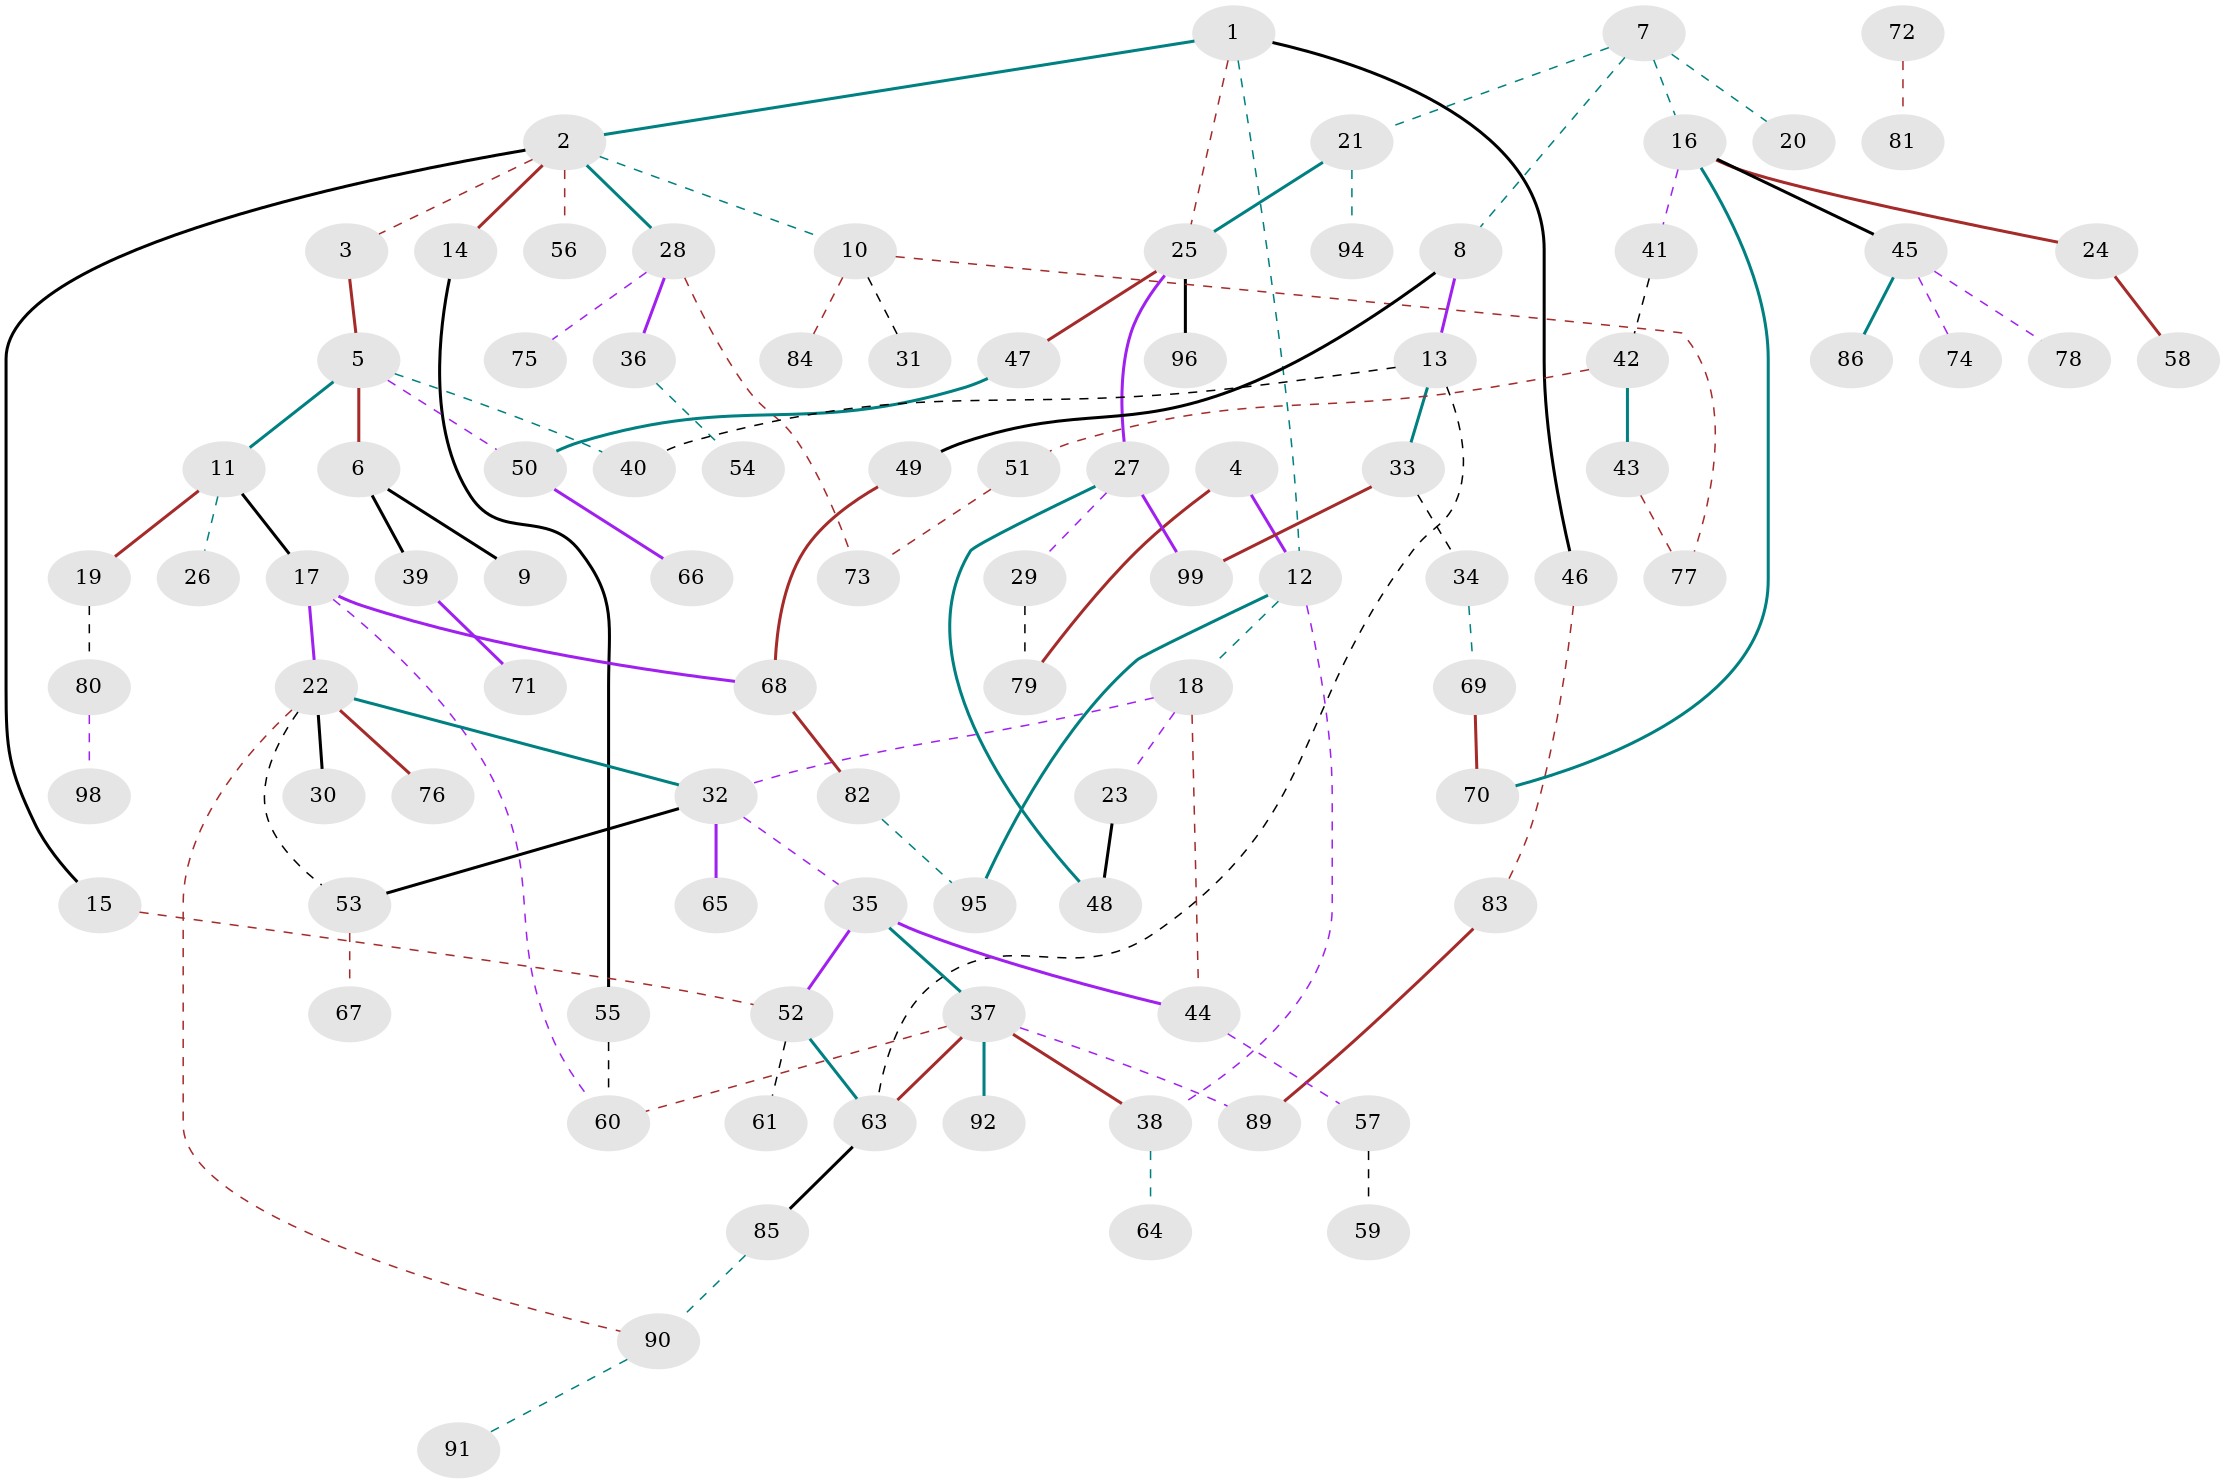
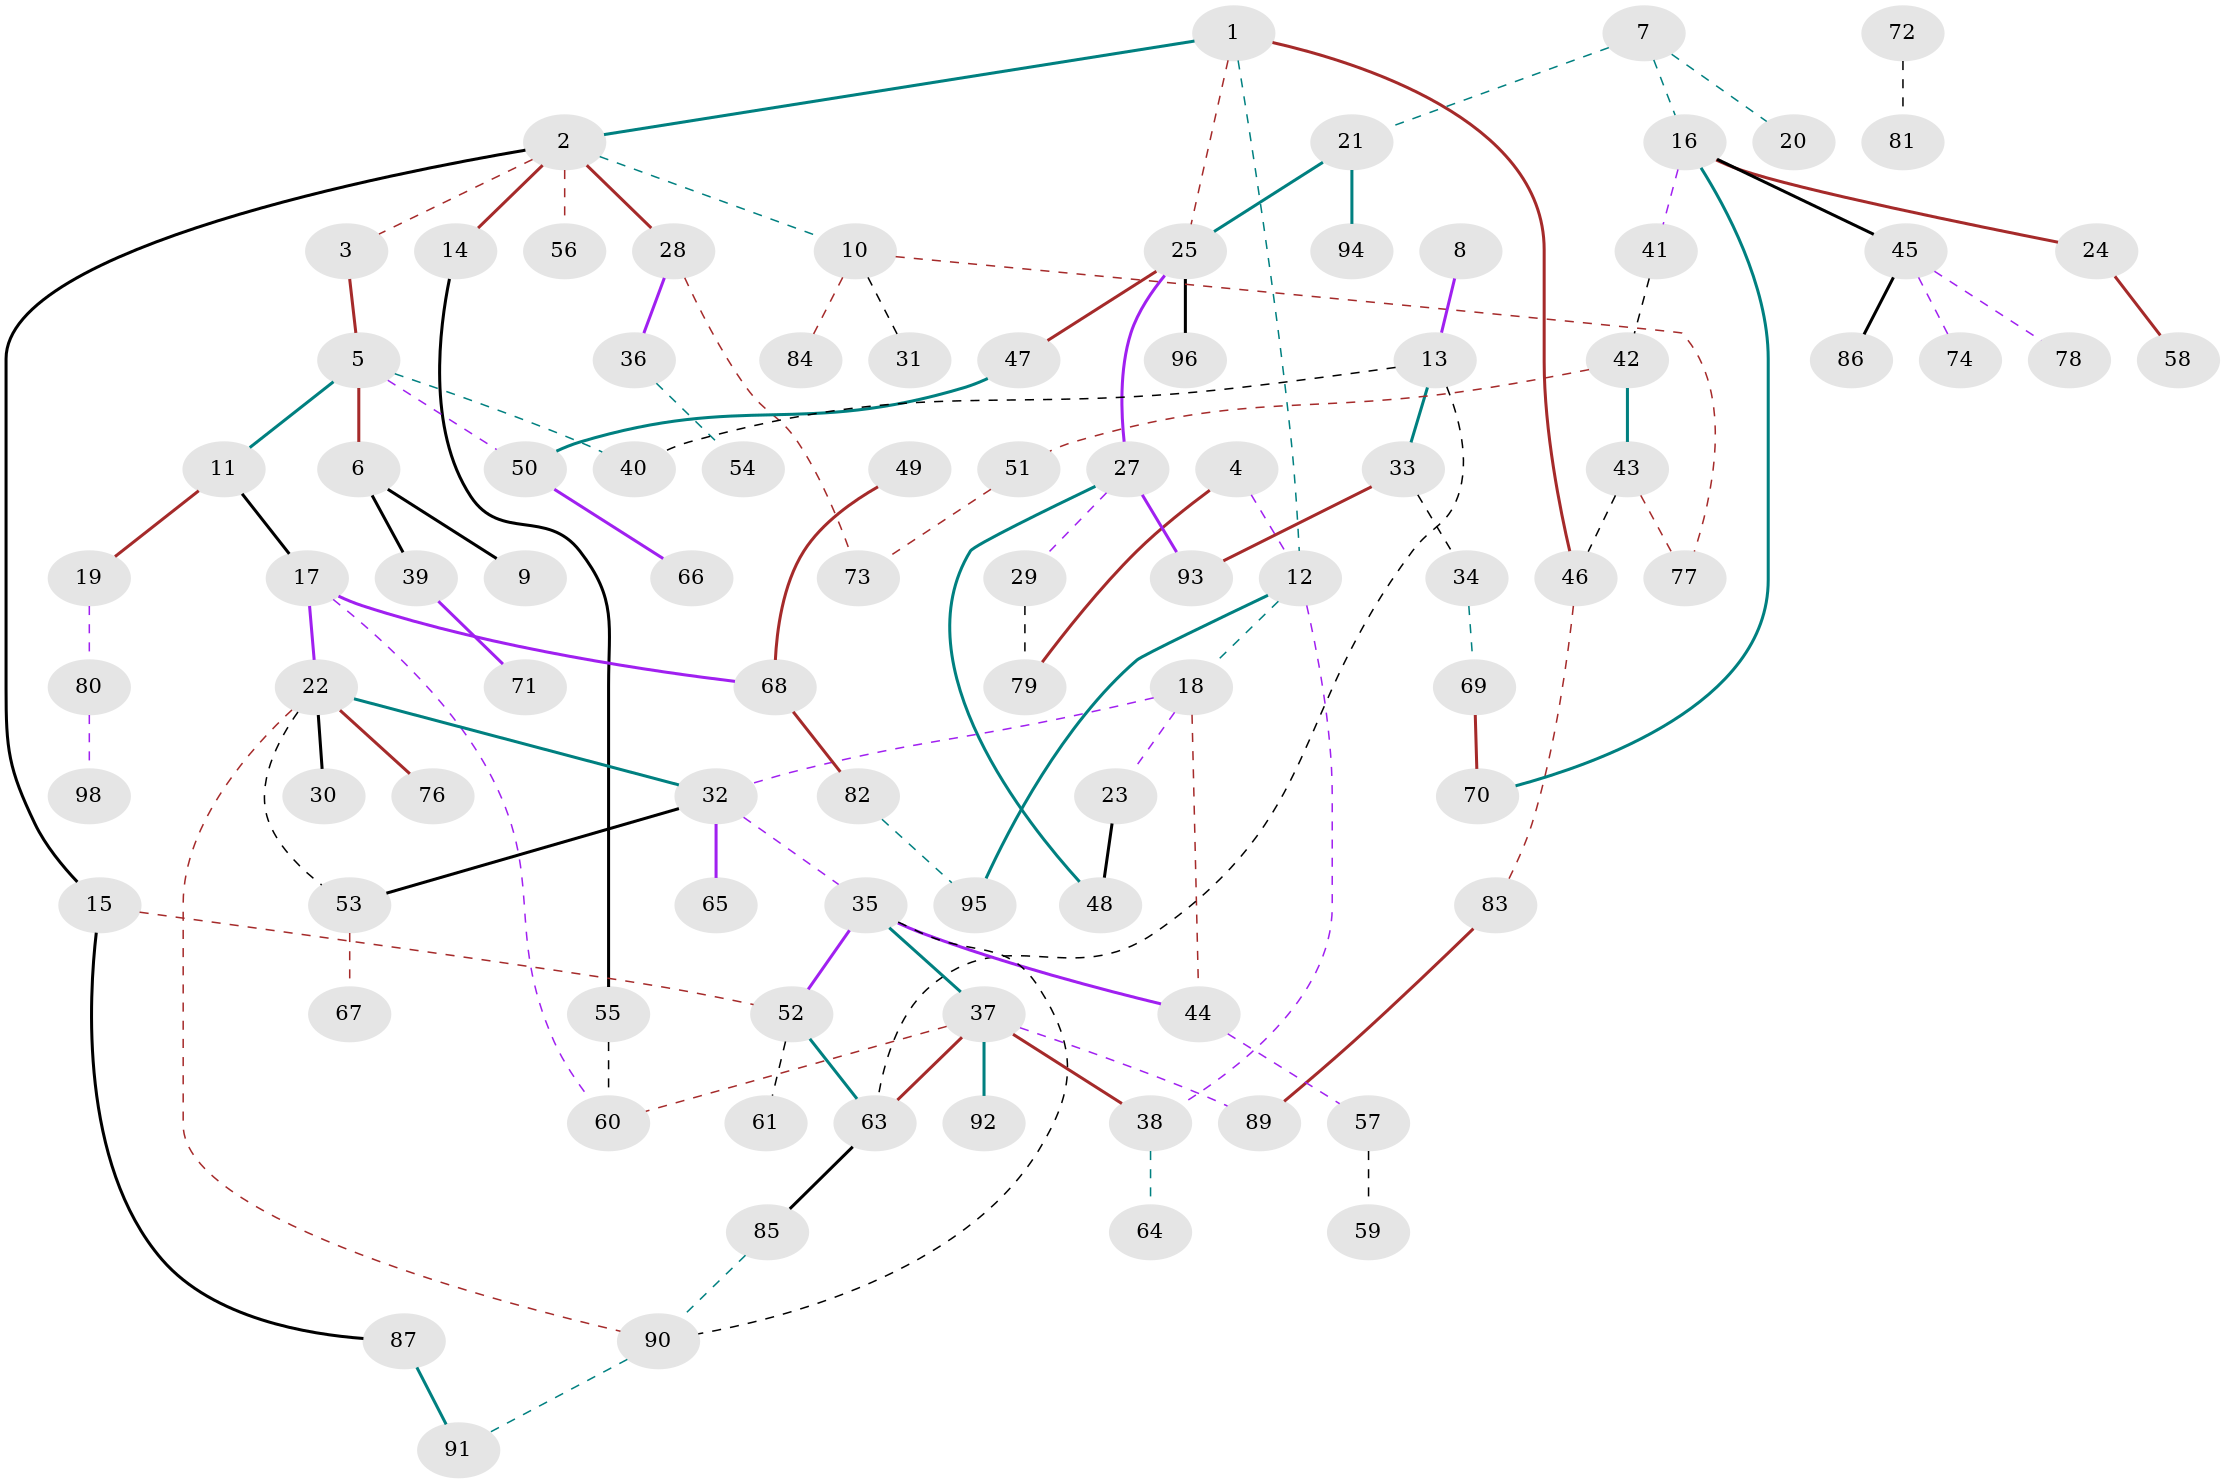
edge "72" -- "81": color brown -> black
edge "7" -- "8": removed
edge "2" -- "28": color teal -> brown
edge "21" -- "94": style dashed -> bold
edge "1" -- "46": color black -> brown
edge "45" -- "86": color teal -> black
node "75": removed
edge "8" -- "49": removed
edge "4" -- "12": style bold -> dashed
edge "43" -- "46": added
node "26": removed
node "99": label "99" -> "93"
edge "19" -- "80": color black -> purple
edge "35" -- "90": added
node "87": added
